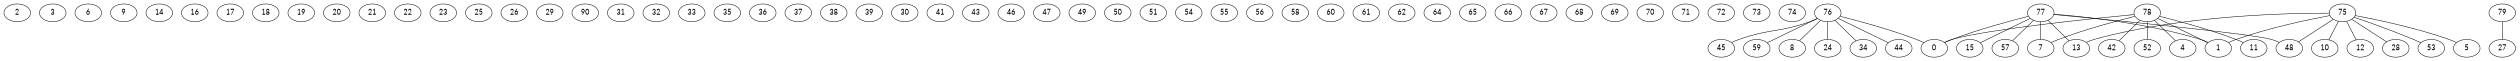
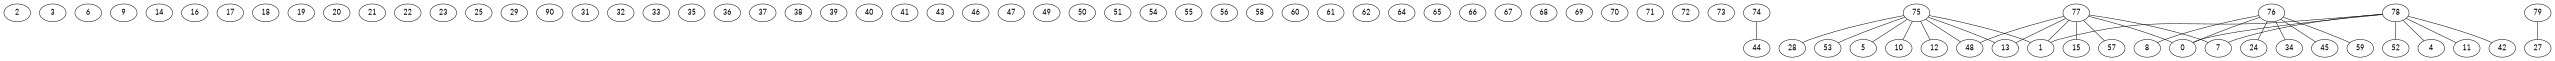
node "26": removed
node "30": label "30" -> "40"
edge "76" -- "44": now "74" -- "44"
